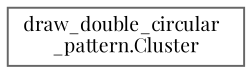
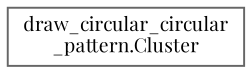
node "draw_double_circular _pattern.Cluster": label "draw_double_circular _pattern.Cluster" -> "draw_circular_circular _pattern.Cluster"
